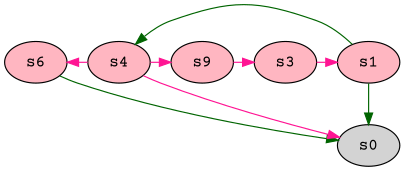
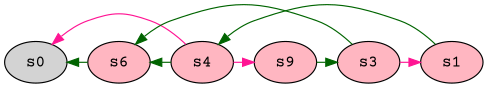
edge "s3" -> "s6": added
edge "s4" -> "s6": color deeppink -> darkgreen
edge "s9" -> "s3": color deeppink -> darkgreen
edge "s1" -> "s0": removed
